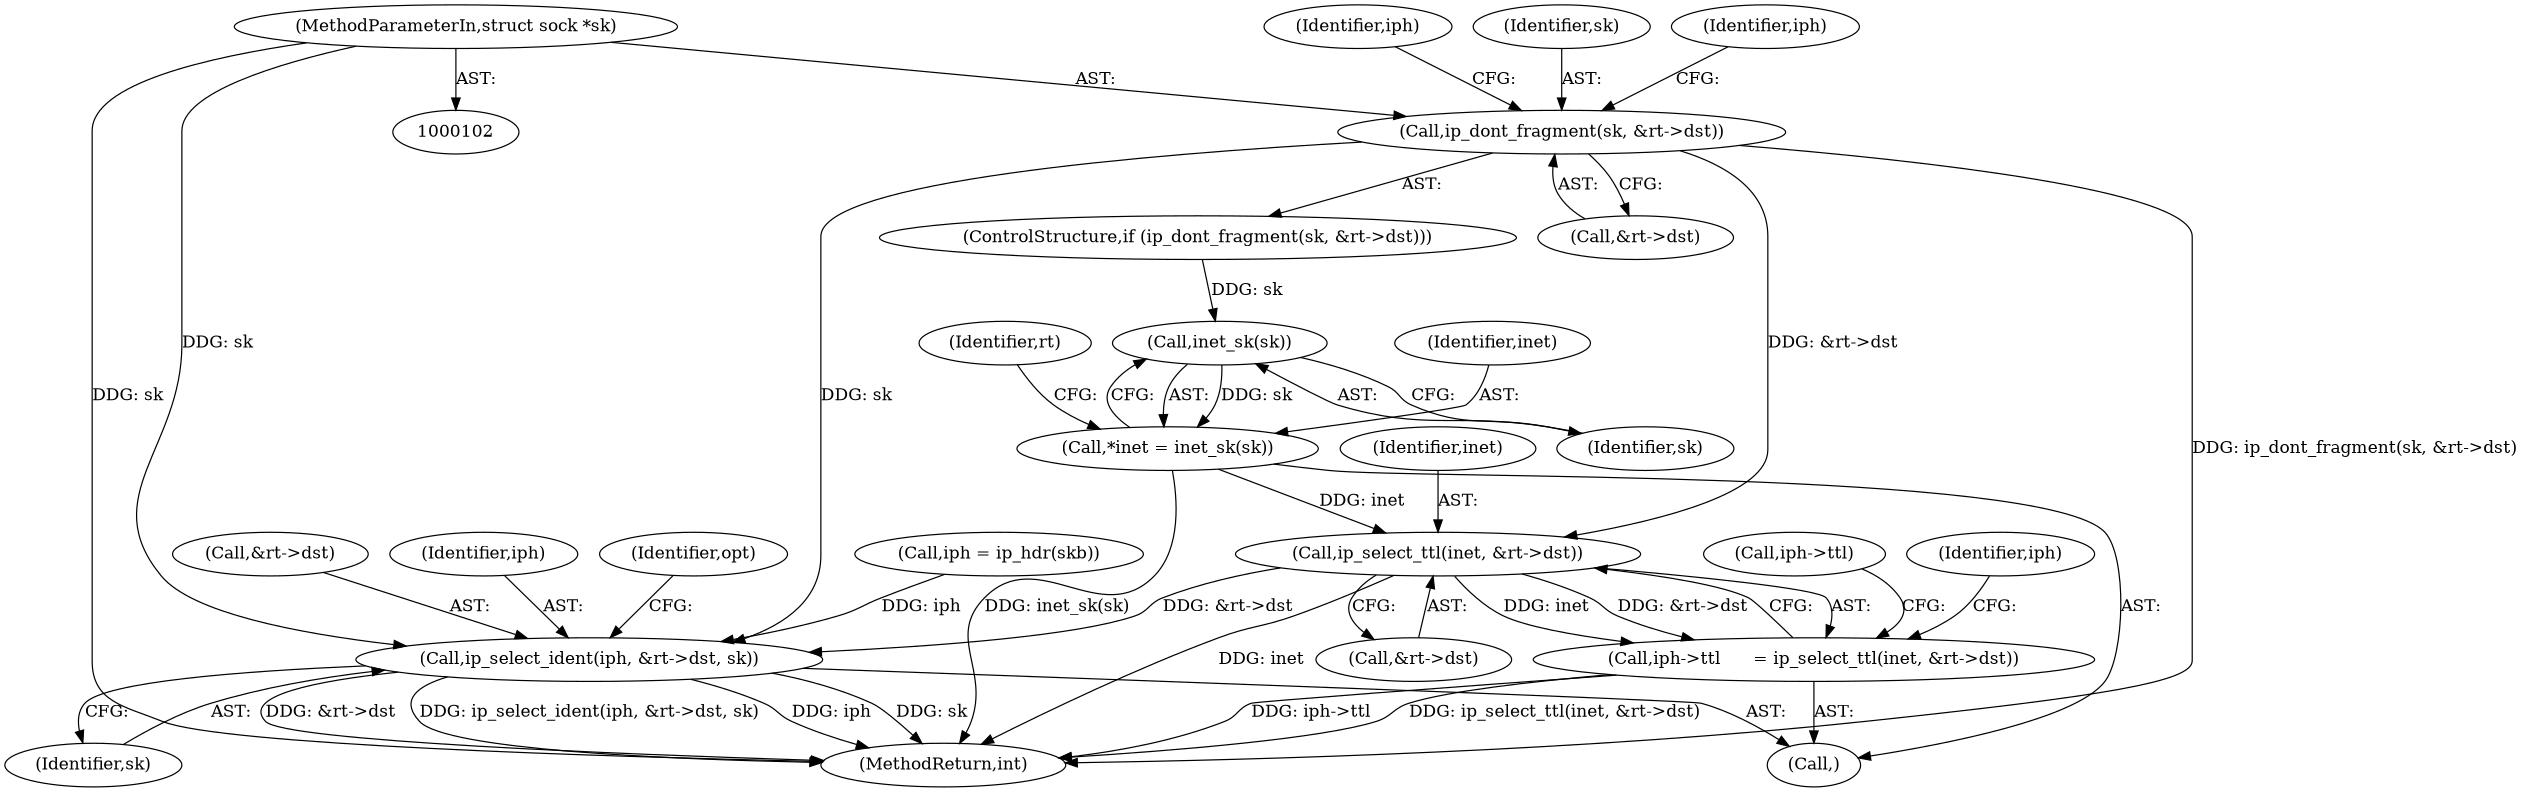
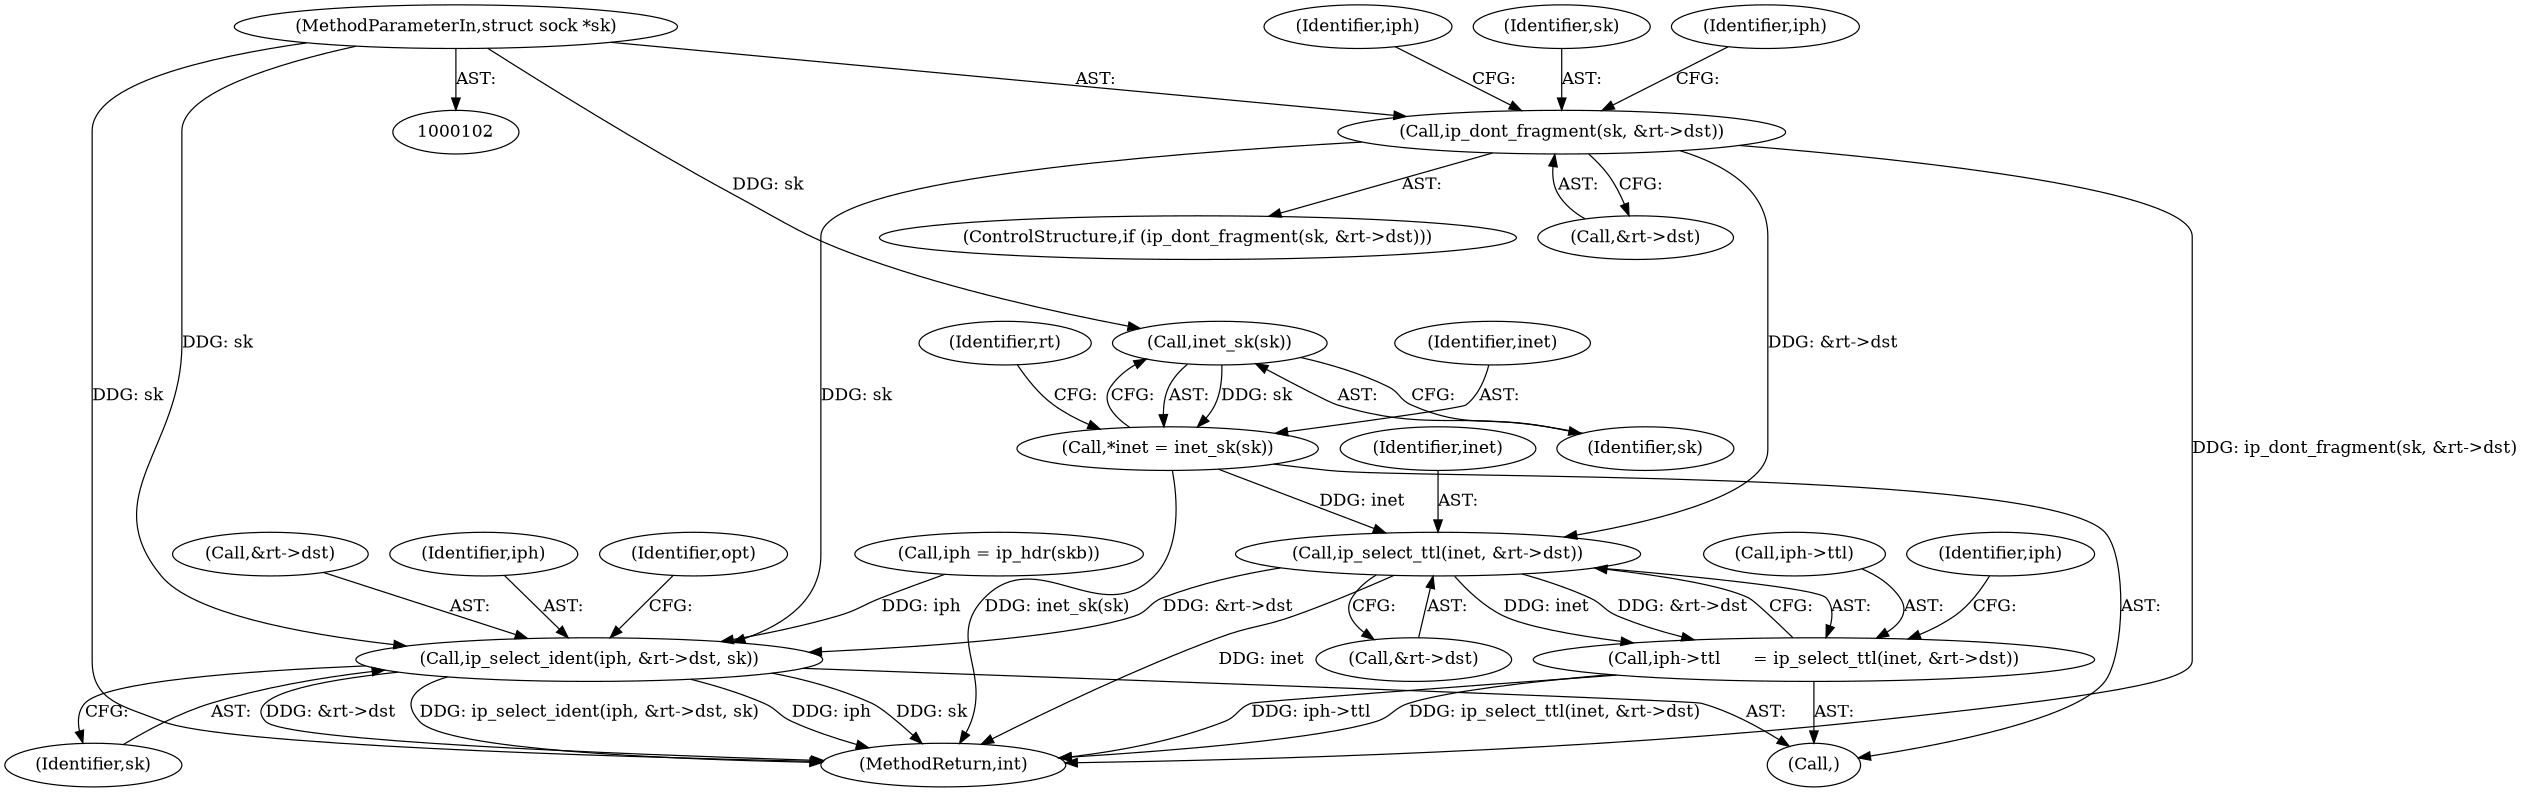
edge "(ControlStructure,if (ip_dont_fragment(sk, &rt->dst)))" -> "(Call,inet_sk(sk))": now "(MethodParameterIn,struct sock *sk)" -> "(Call,inet_sk(sk))"
edge "(Call,iph->ttl)" -> "(Call,iph->ttl      = ip_select_ttl(inet, &rt->dst))": label "CFG: " -> "AST: "
